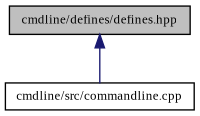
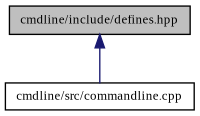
node "cmdline/defines/defines.hpp": label "cmdline/defines/defines.hpp" -> "cmdline/include/defines.hpp"
